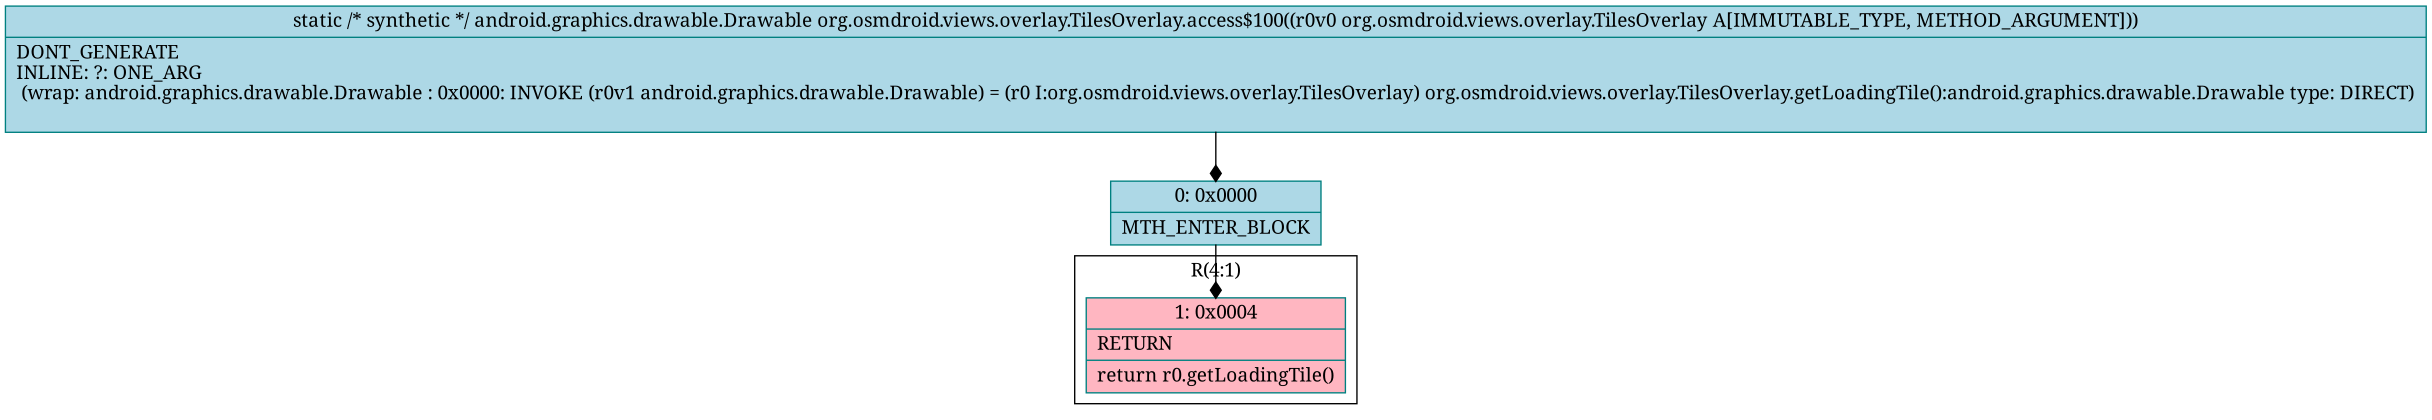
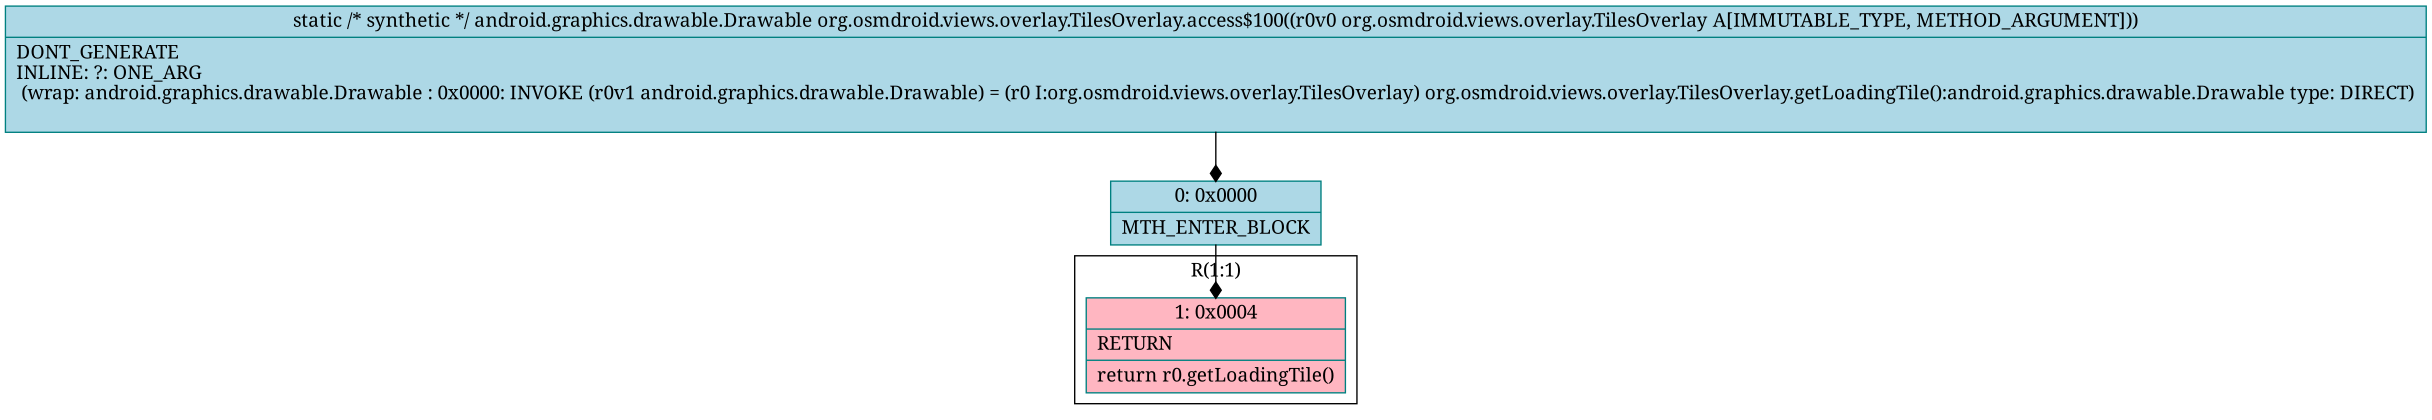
cluster "R(4:1)": label "R(4:1)" -> "R(1:1)"
